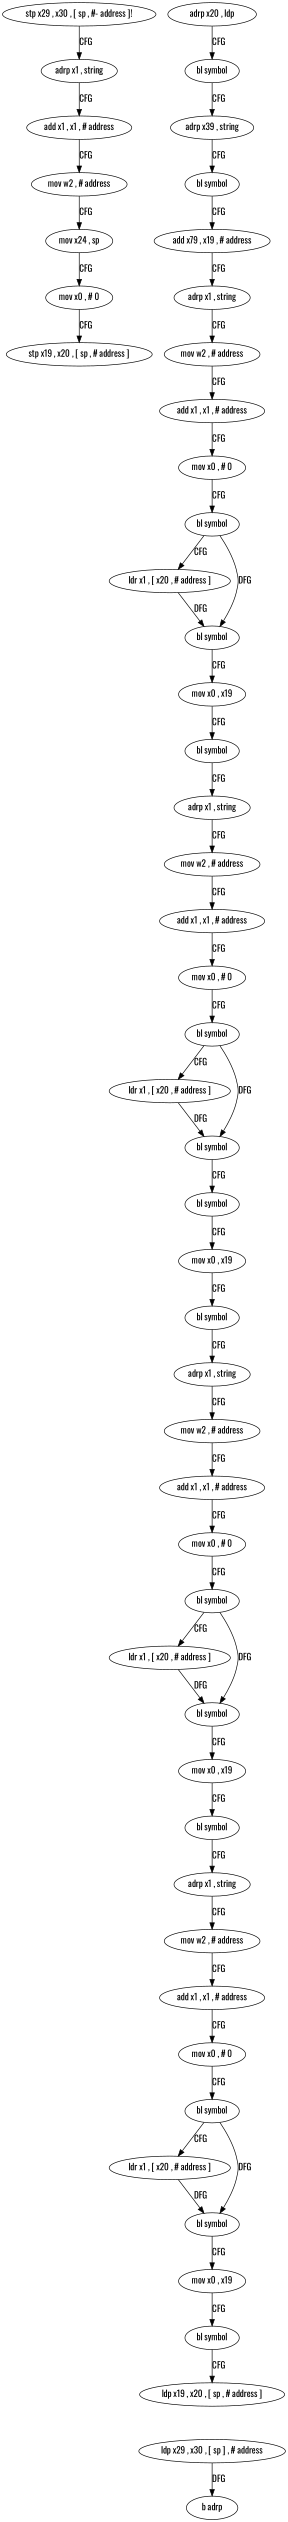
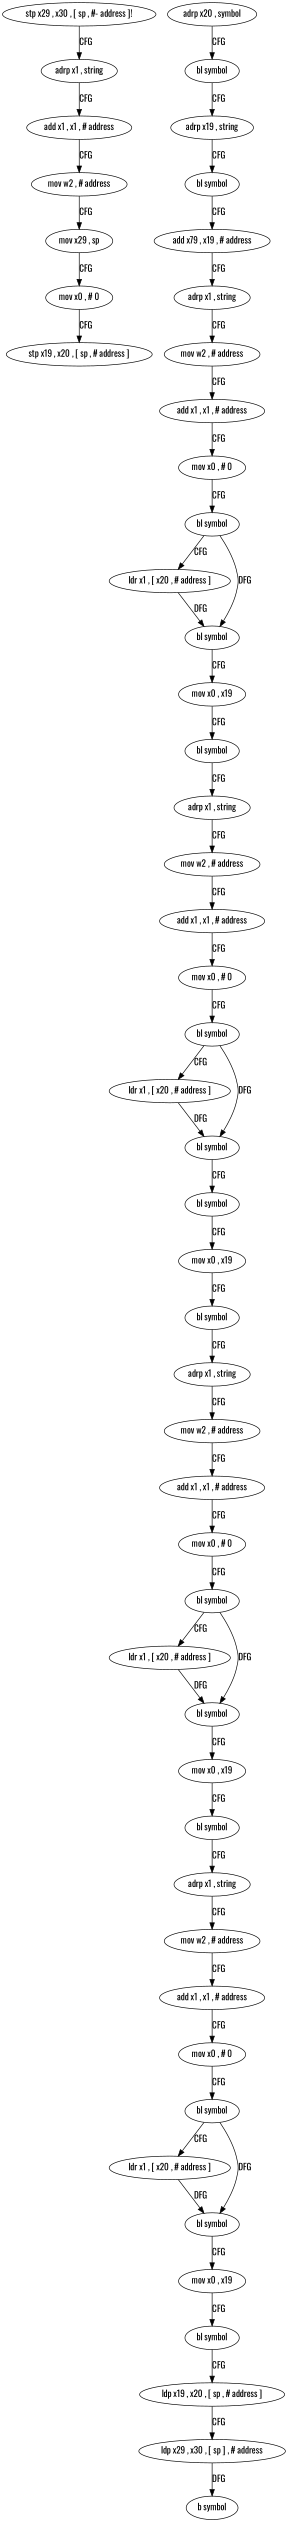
node "adrp x20 , ldp": label "adrp x20 , ldp" -> "adrp x20 , symbol"
node "adrp x39 , string": label "adrp x39 , string" -> "adrp x19 , string"
node "mov x24 , sp": label "mov x24 , sp" -> "mov x29 , sp"
edge "ldp x19 , x20 , [ sp , # address ]" -> "ldp x29 , x30 , [ sp ] , # address": added, label "CFG"
node "b adrp": label "b adrp" -> "b symbol"
